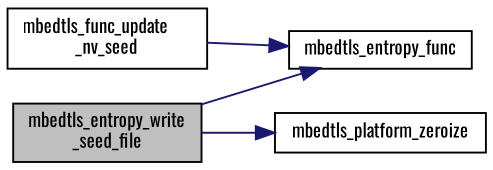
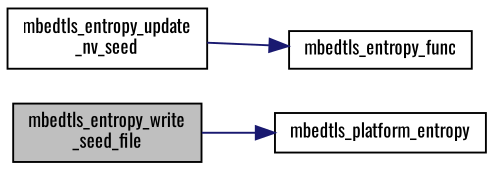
node "mbedtls_func_update _nv_seed": label "mbedtls_func_update _nv_seed" -> "mbedtls_entropy_update _nv_seed"
edge "mbedtls_entropy_write _seed_file" -> "mbedtls_entropy_func": removed
node "mbedtls_platform_zeroize": label "mbedtls_platform_zeroize" -> "mbedtls_platform_entropy"
